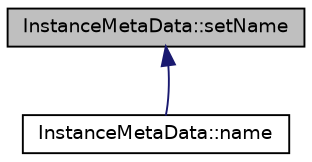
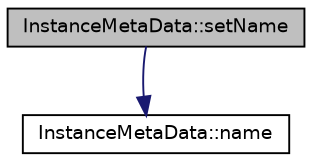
edge "InstanceMetaData::name" -> "InstanceMetaData::setName": reversed
